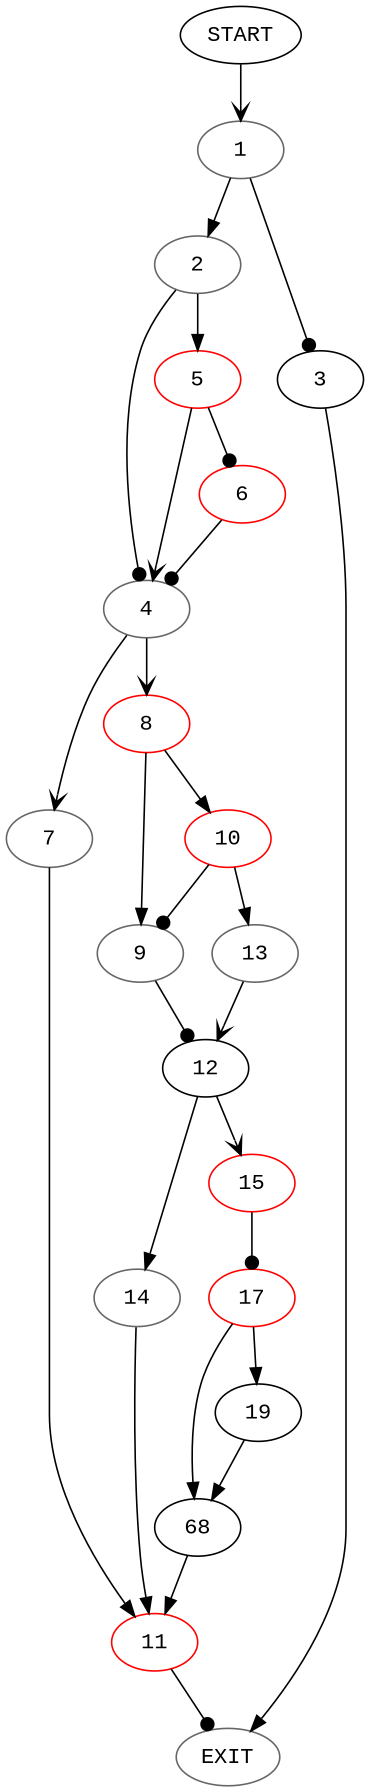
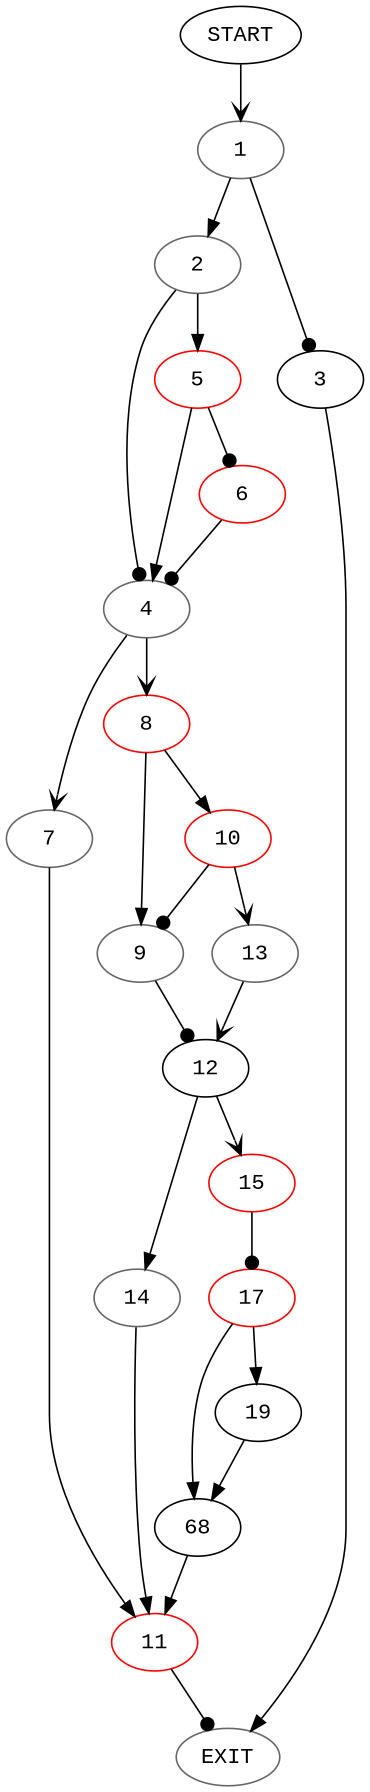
edge "5" -> "4": arrowhead vee -> normal
edge "10" -> "13": arrowhead normal -> vee
